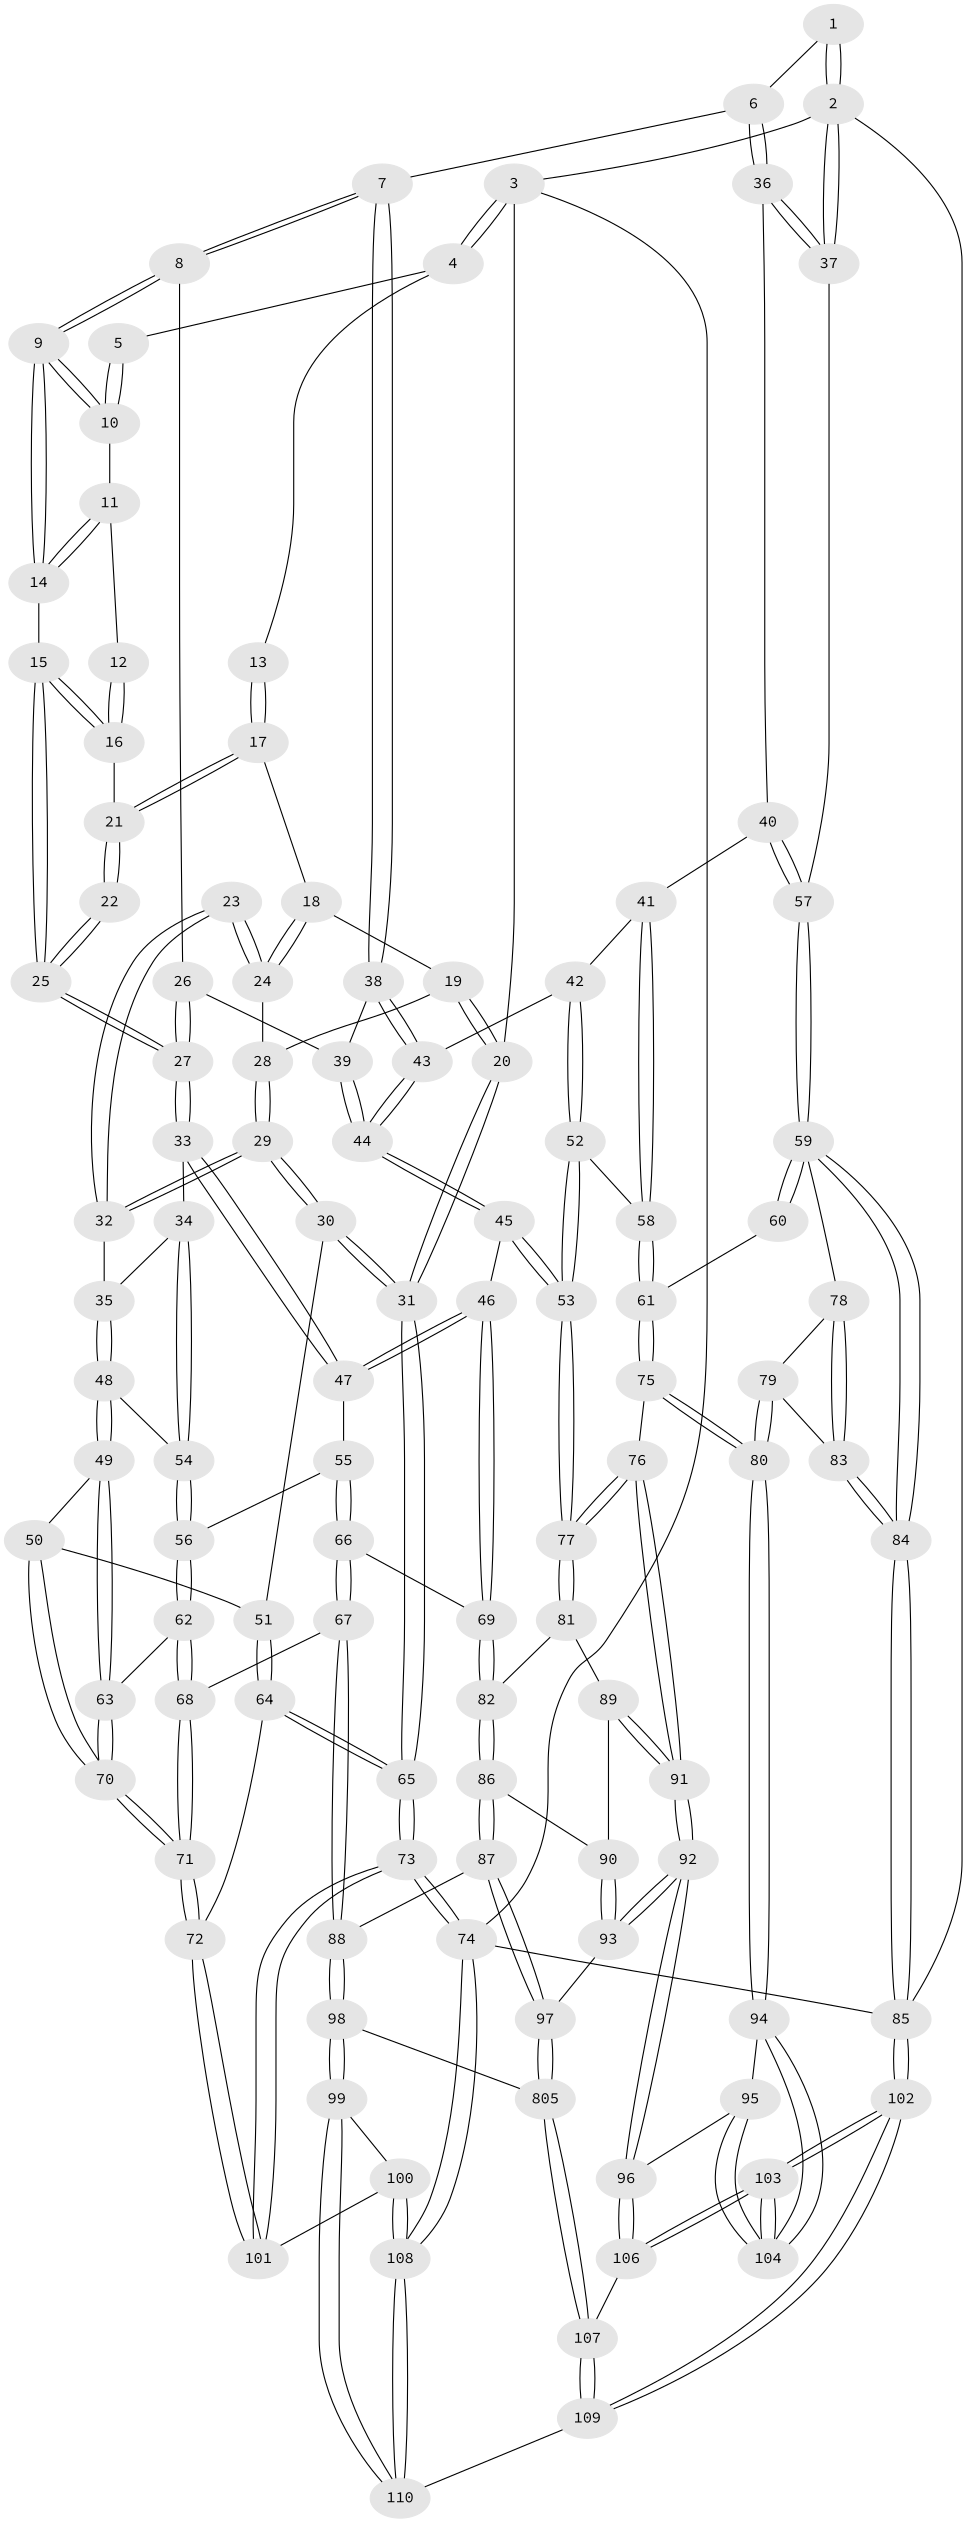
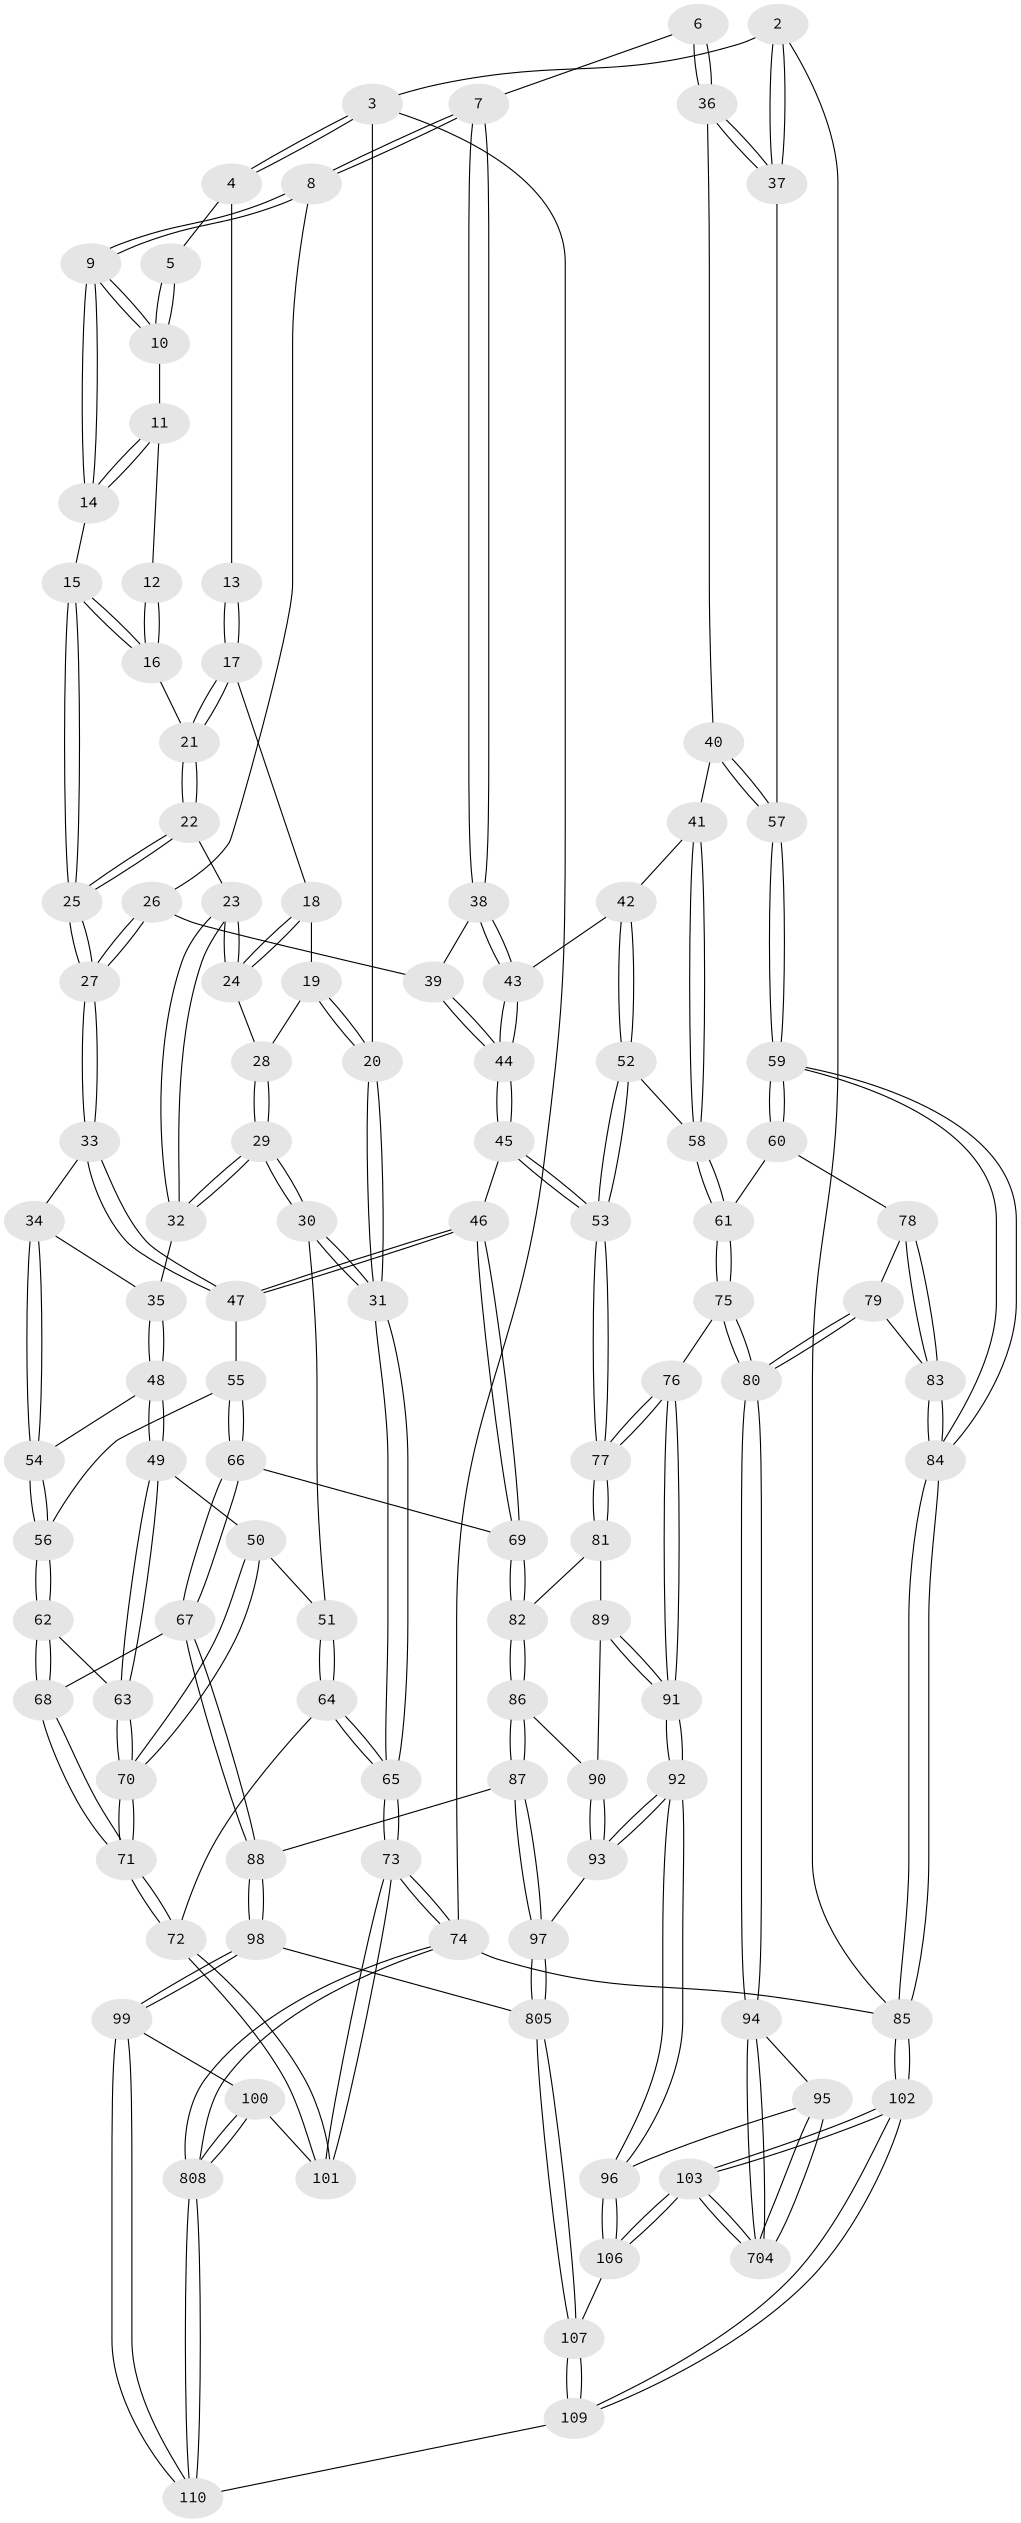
node "1": removed
edge "22" -- "23": added
edge "59" -- "78": now "60" -- "78"
node "108": label "108" -> "808"
node "104": label "104" -> "704"
